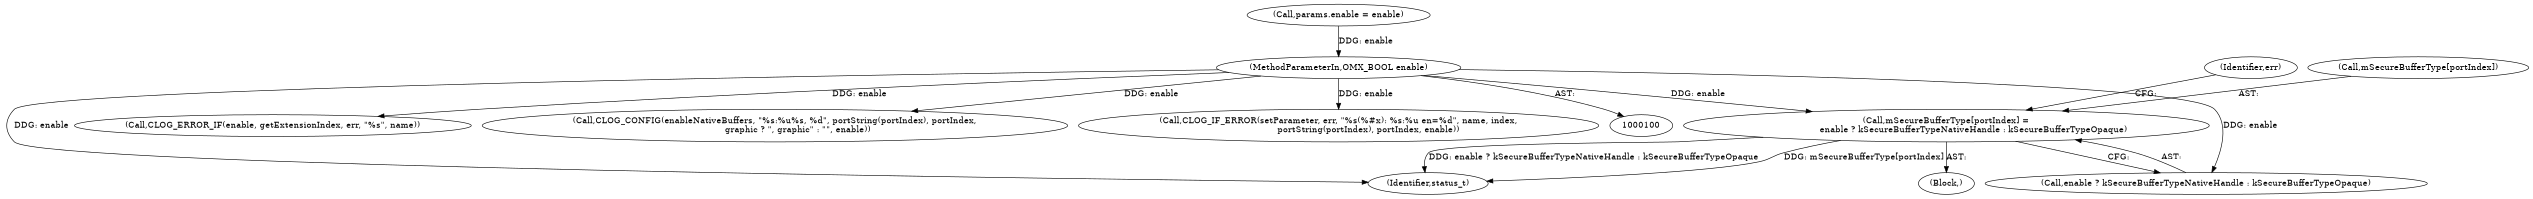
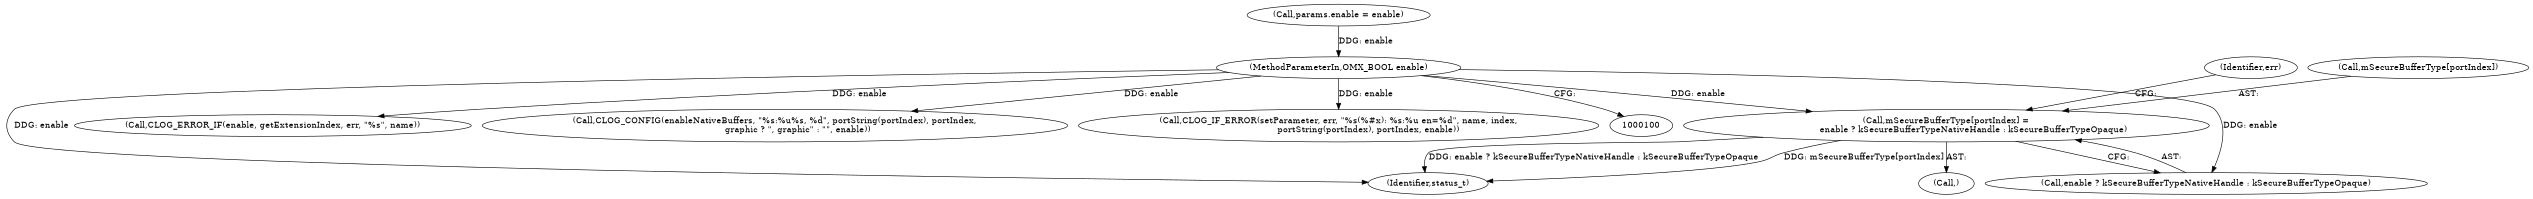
edge "(MethodParameterIn,OMX_BOOL enable)" -> "1000100": label "AST: " -> "CFG: "
node "(Block,)": label "(Block,)" -> "(Call,)"
